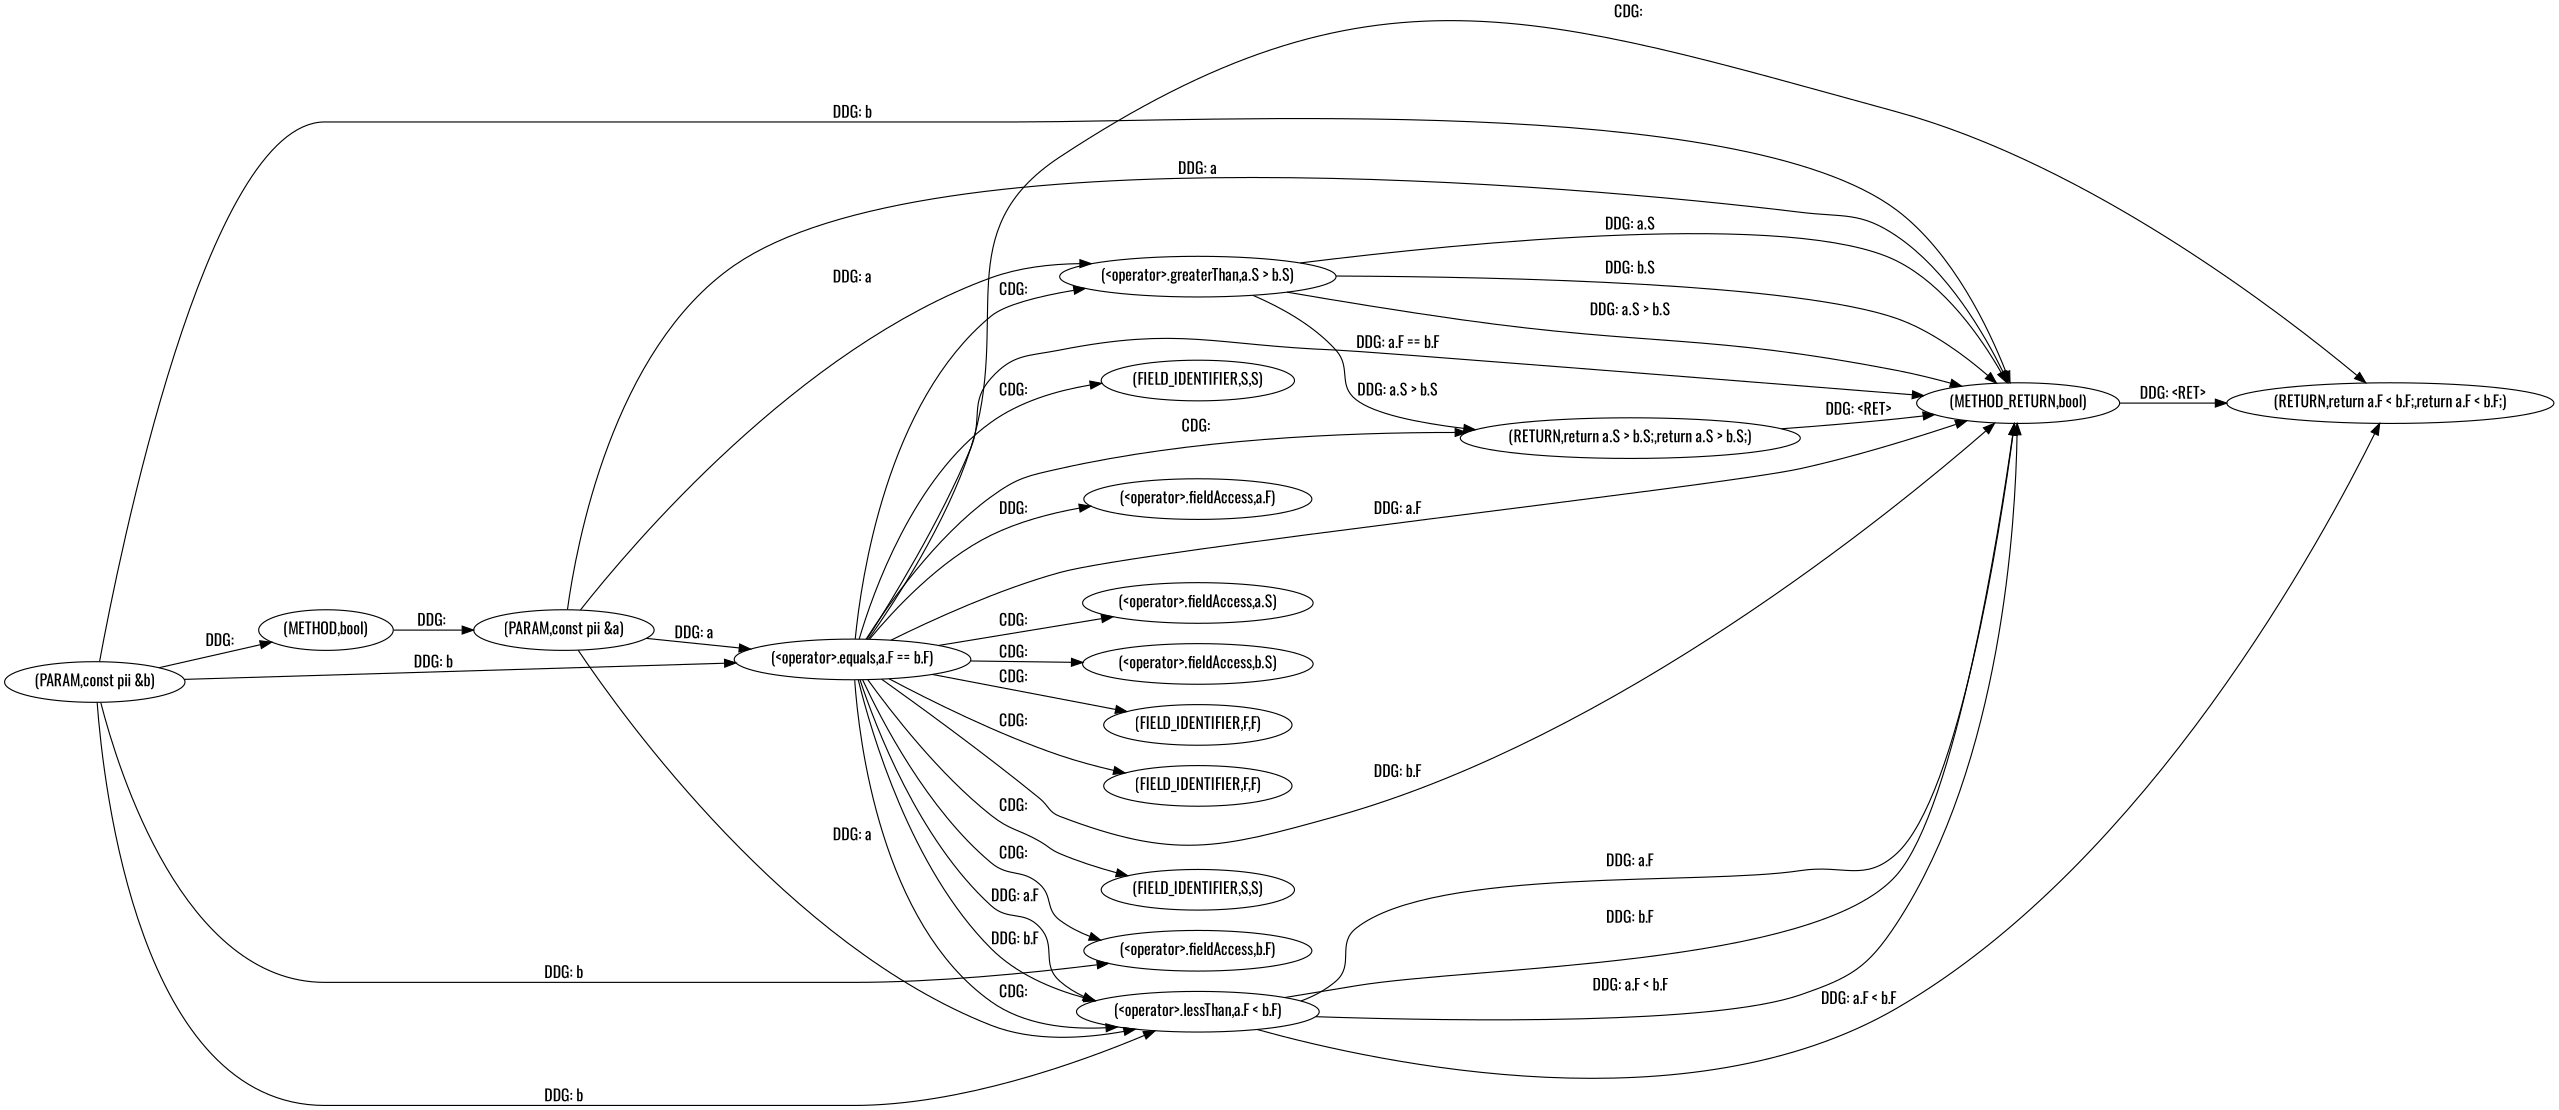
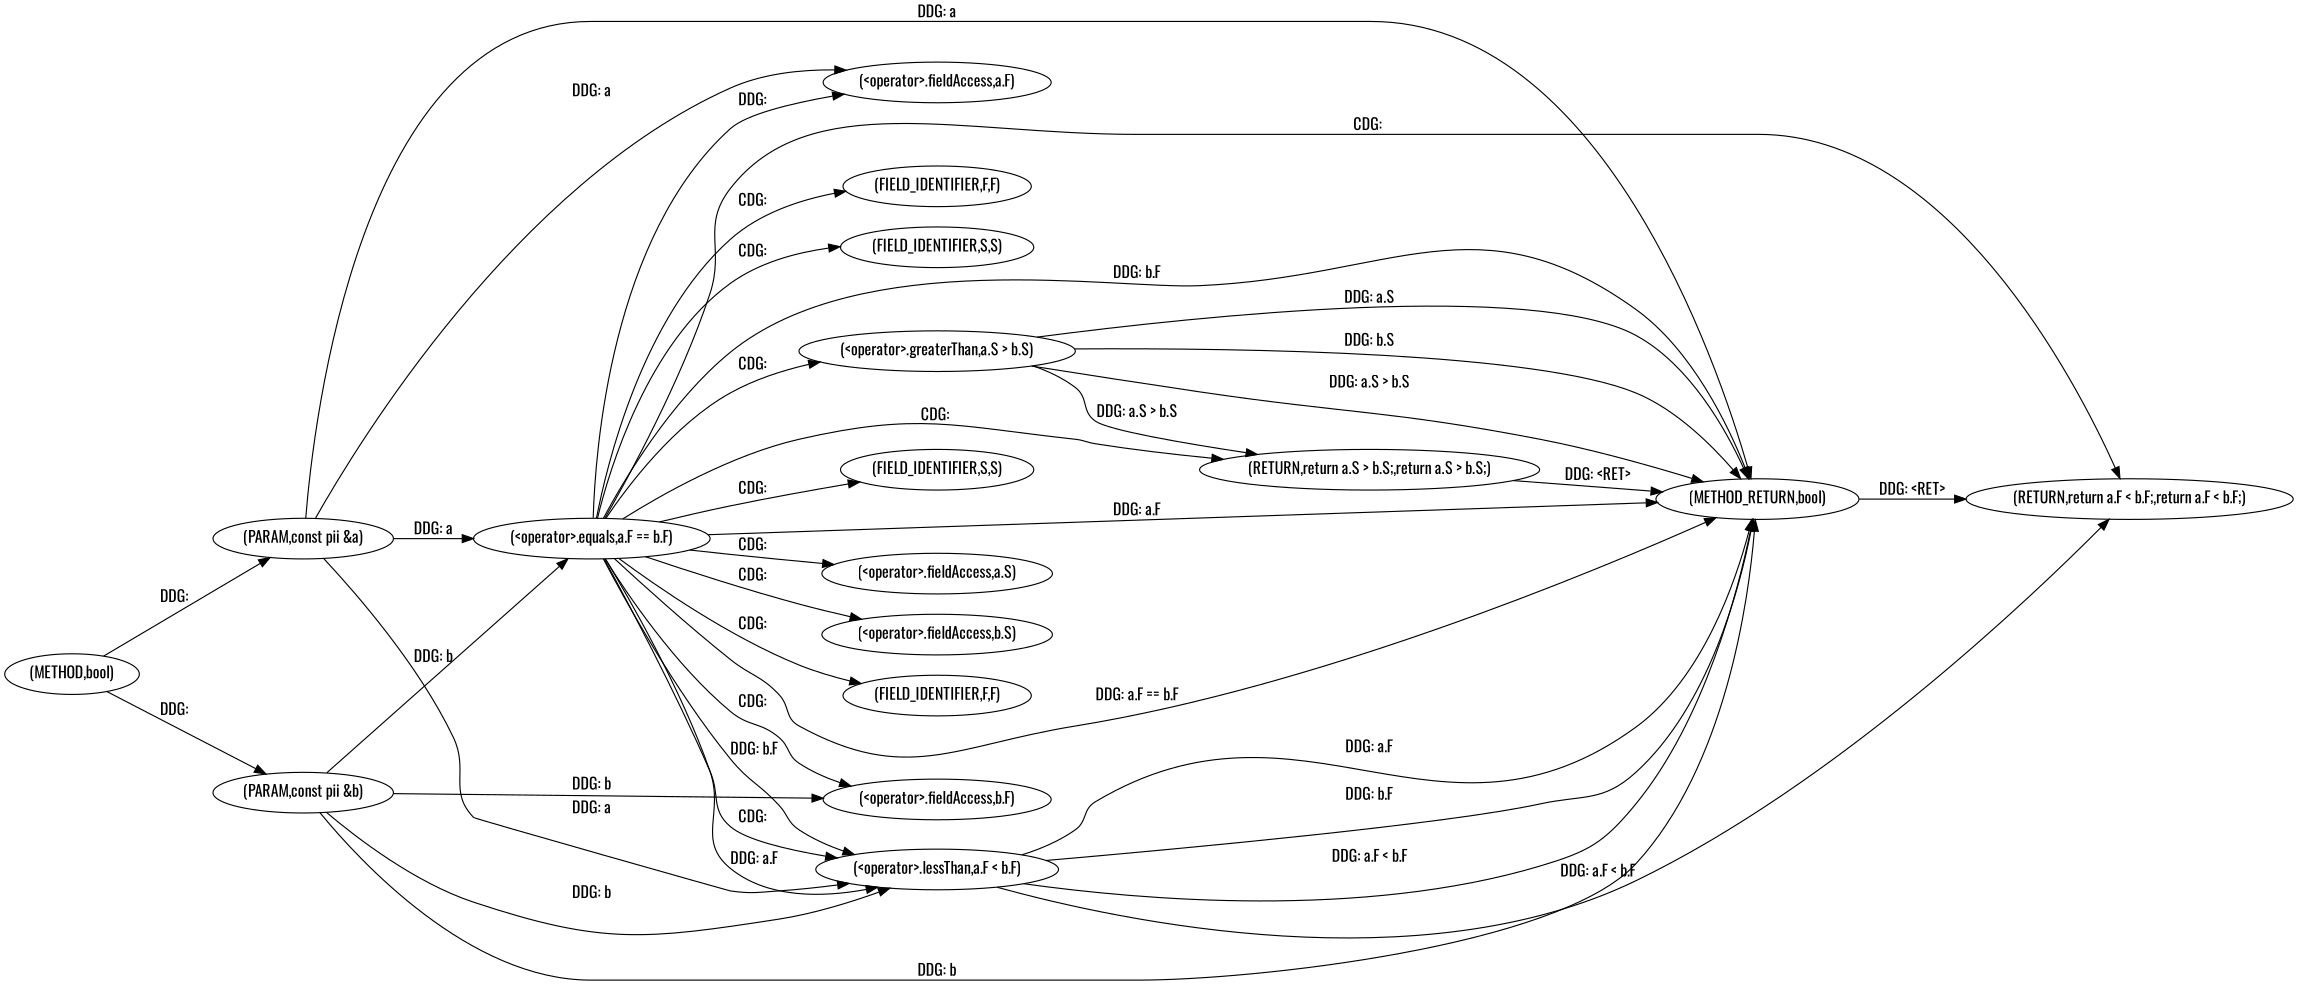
edge "(PARAM,const pii &a)" -> "(<operator>.greaterThan,a.S > b.S)": now "(PARAM,const pii &a)" -> "(<operator>.fieldAccess,a.F)"
edge "(PARAM,const pii &b)" -> "(METHOD,bool)": reversed
